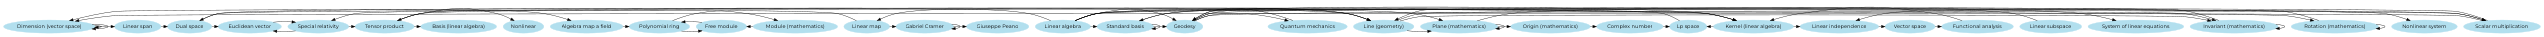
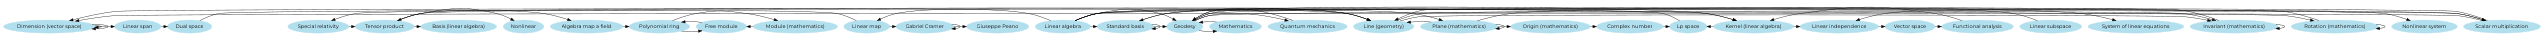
edge "Kernel (linear algebra)" -> "Dual space": removed
node "Euclidean vector": removed
node "Mathematics": added
edge "Line (geometry)" -> "Plane (mathematics)": reversed
